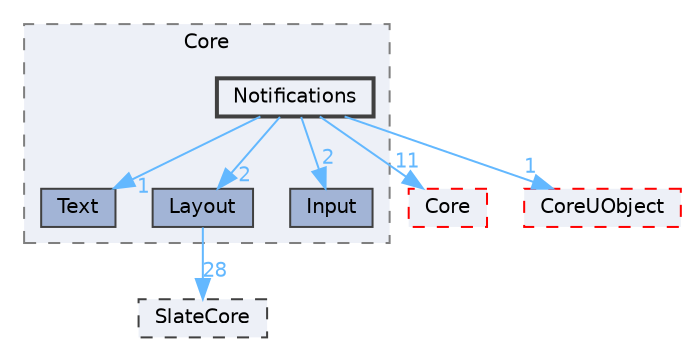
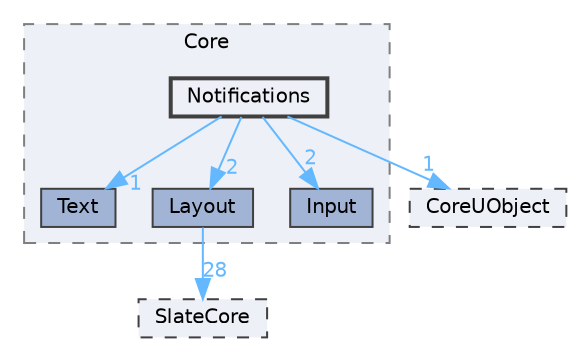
node "Core": removed
node "CoreUObject": color red -> grey25
